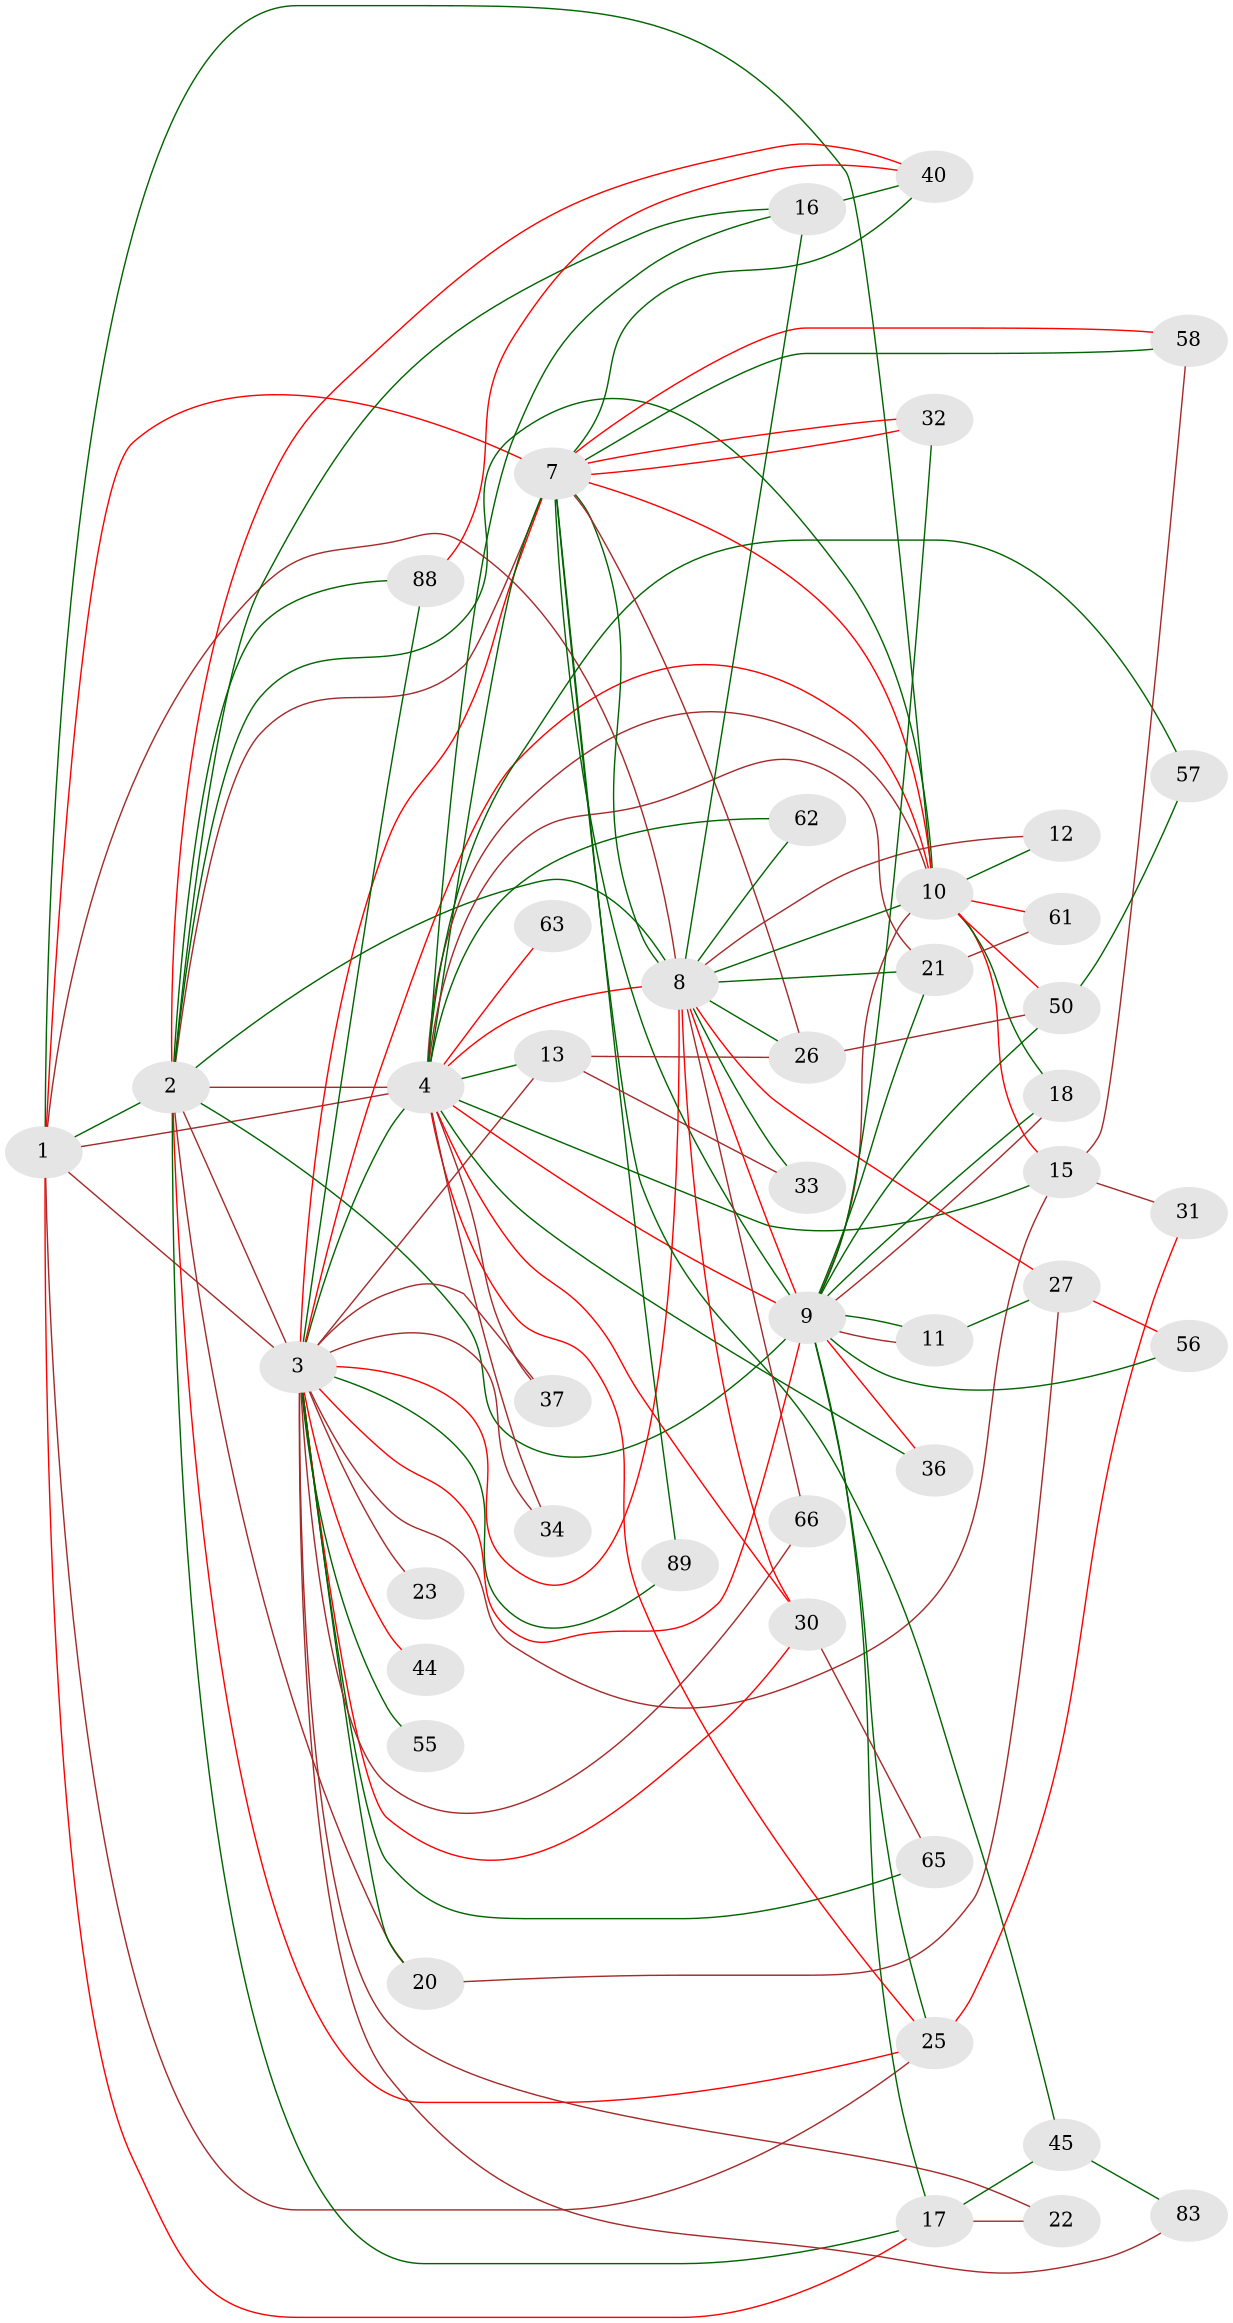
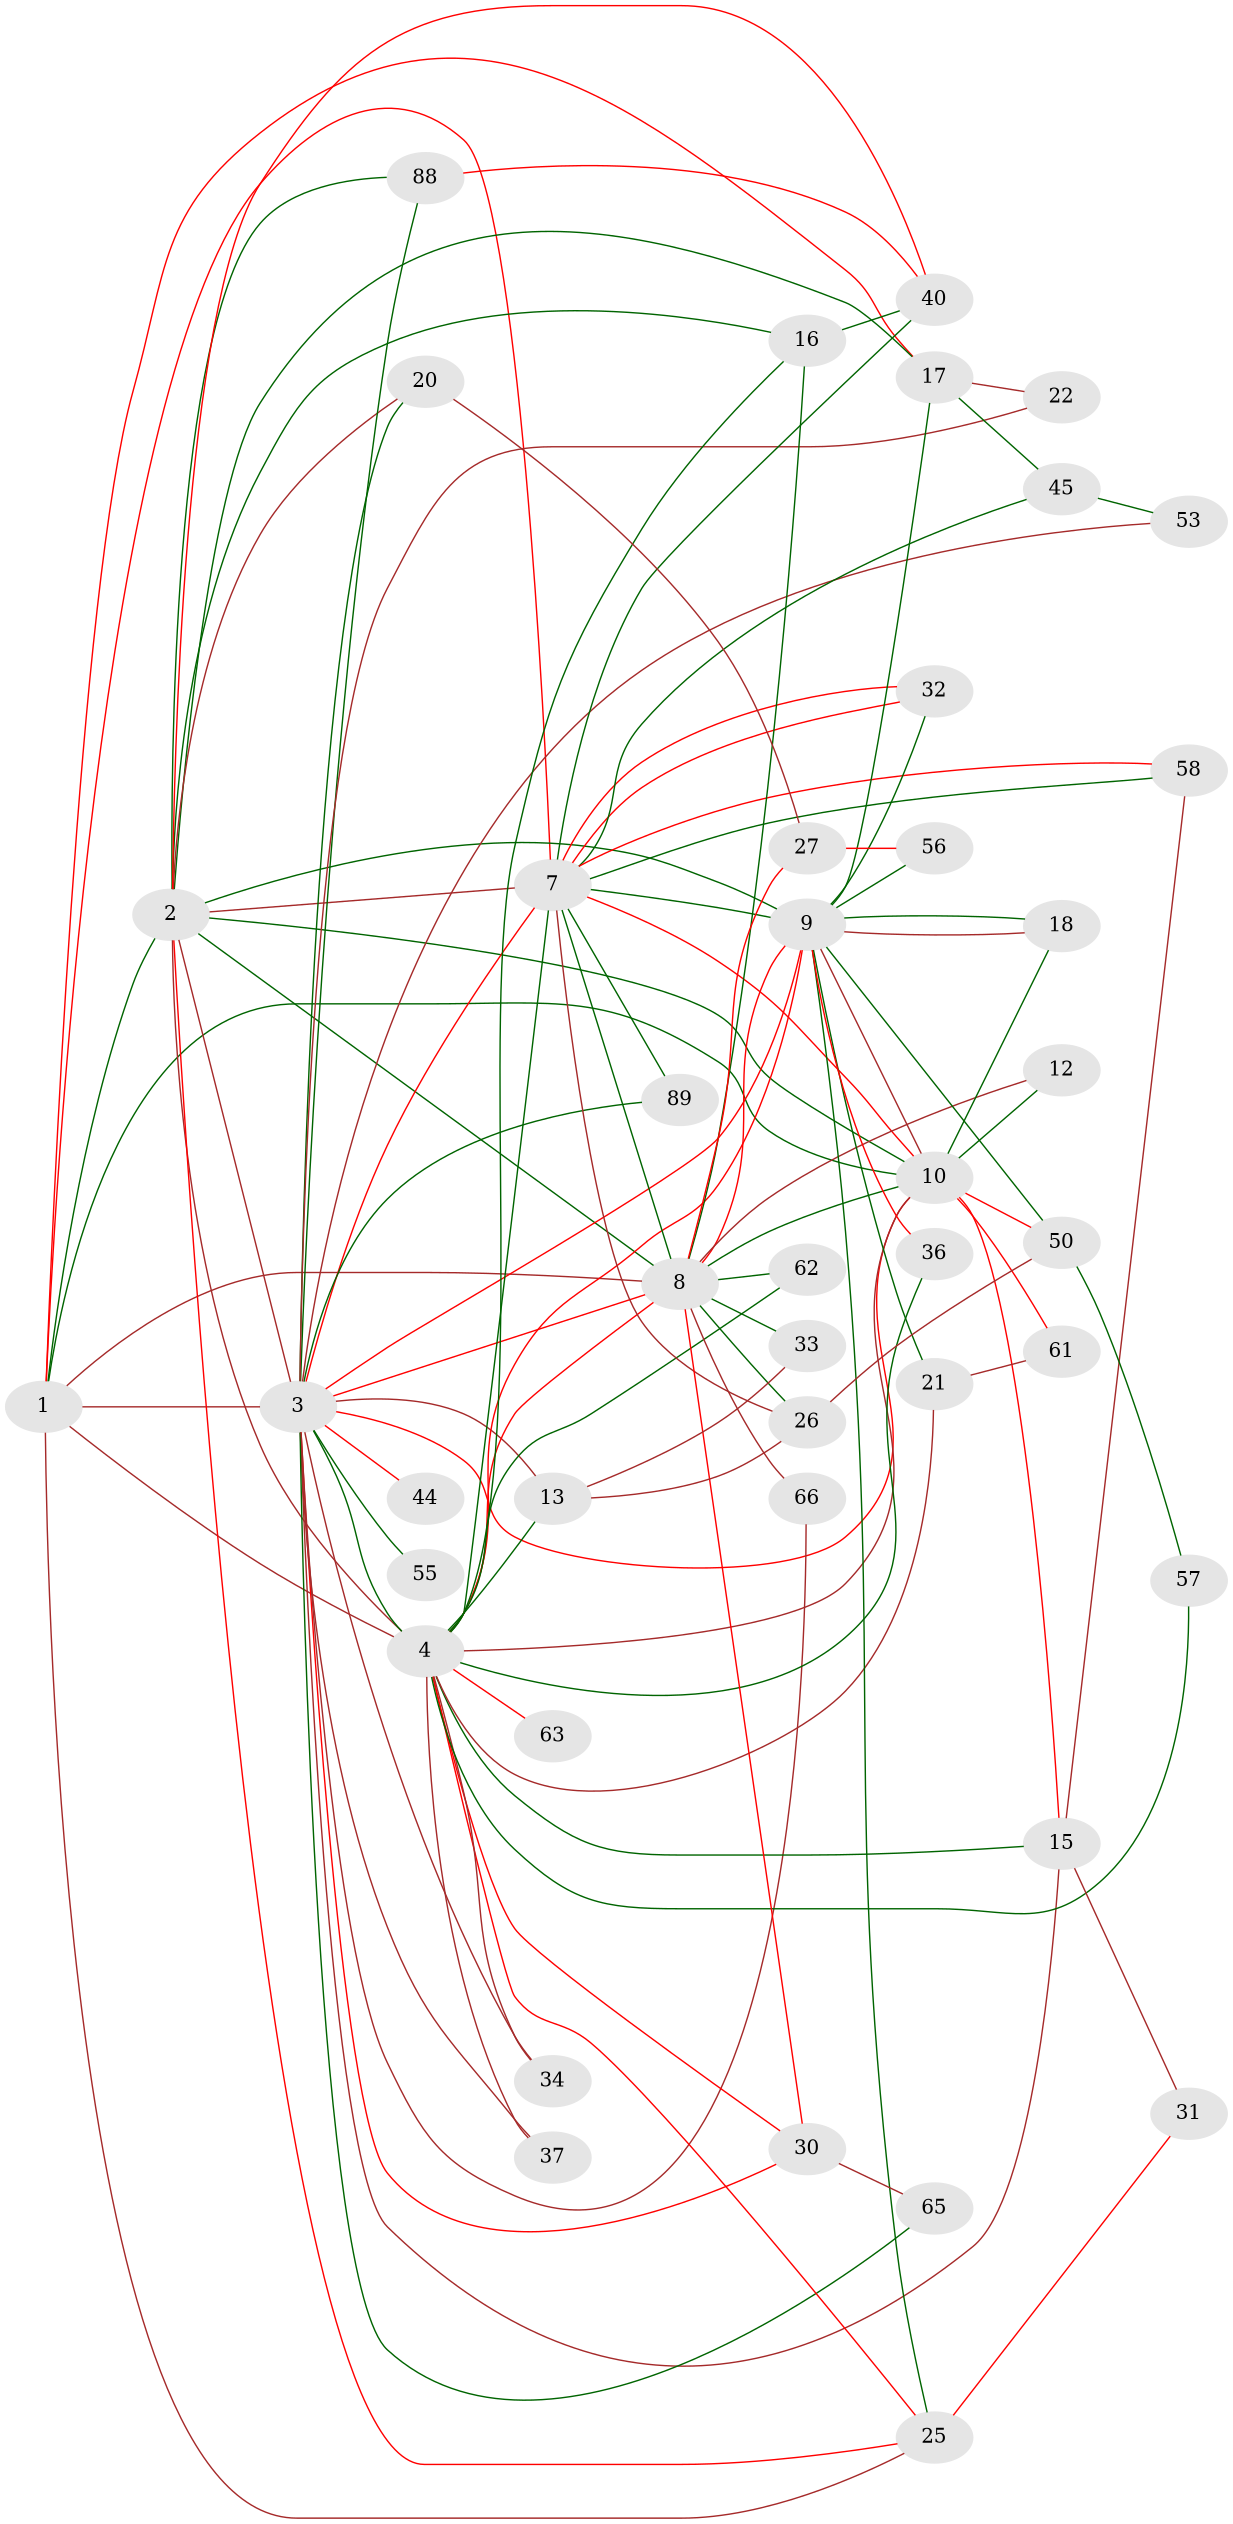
edge "21" -- "8": removed
node "11": removed
node "23": removed
node "83": label "83" -> "53"
